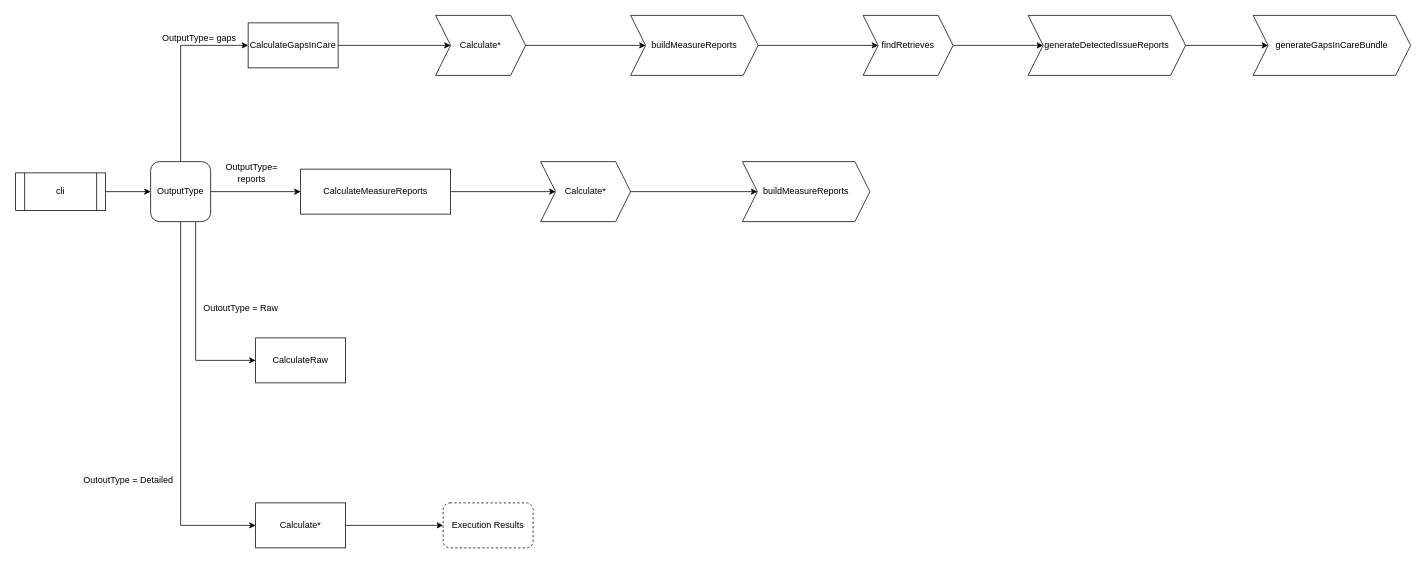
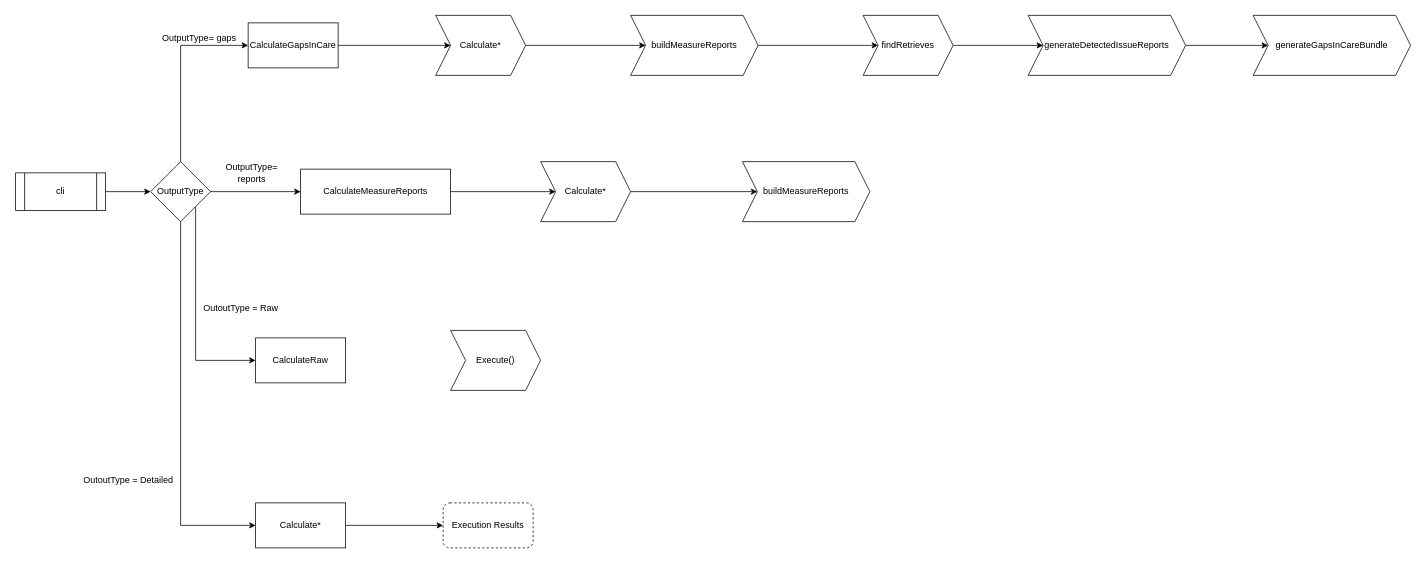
node "OutputType": shape rounded rectangle -> diamond
node "Execute()": added
